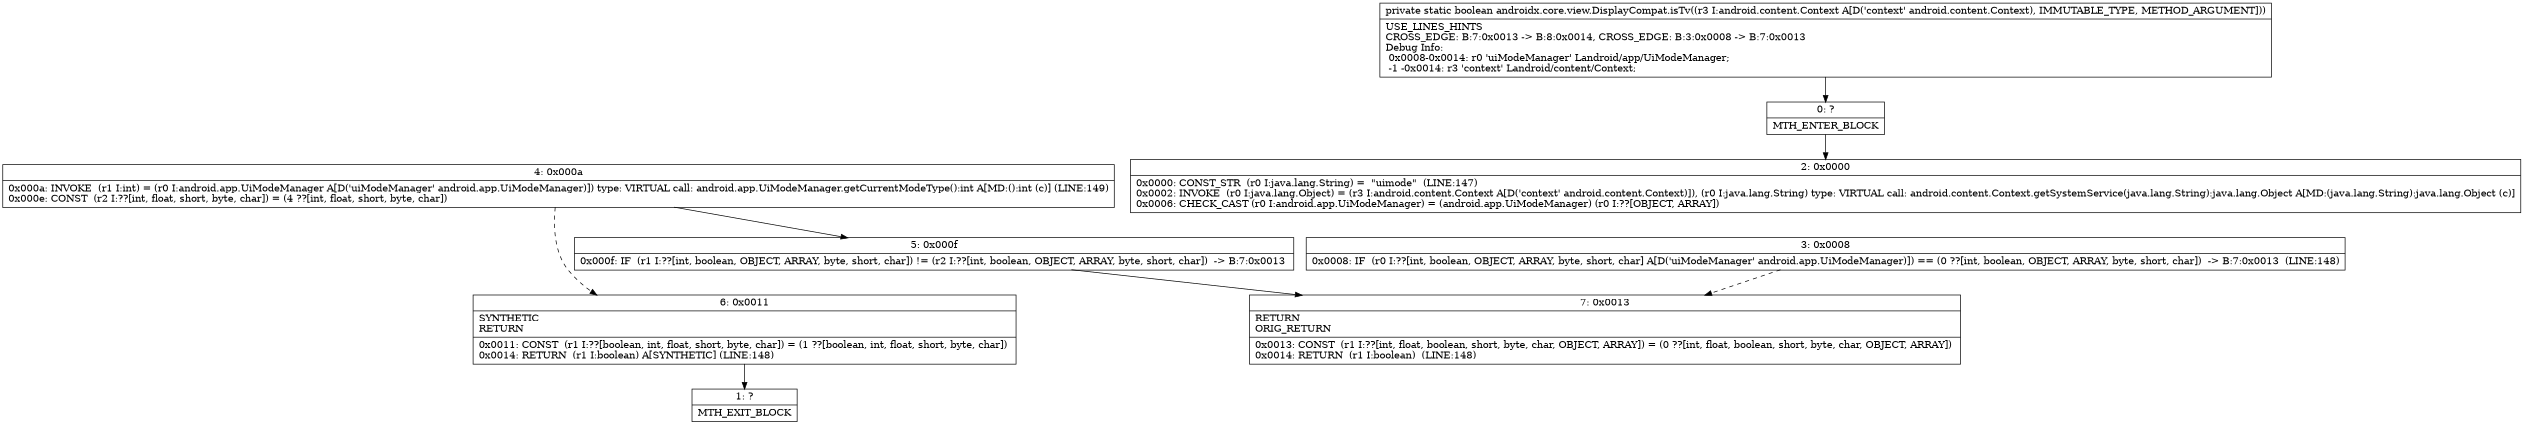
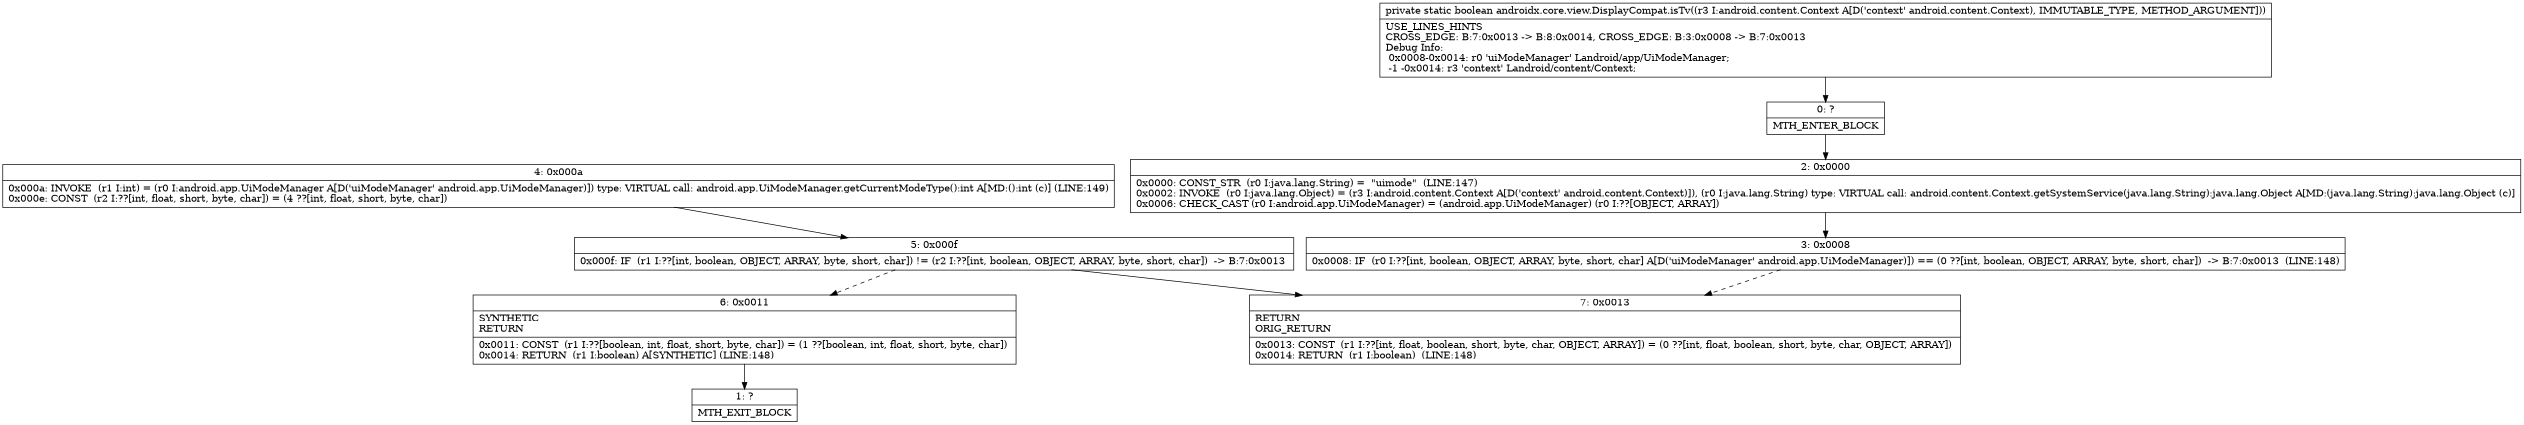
edge "2: 0x0000" -> "3: 0x0008": added
edge "4: 0x000a" -> "6: 0x0011": now "5: 0x000f" -> "6: 0x0011"
